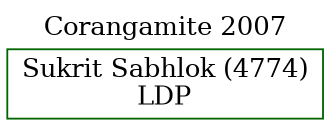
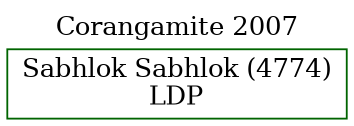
node "Sukrit Sabhlok (4774) LDP": label "Sukrit Sabhlok (4774) LDP" -> "Sabhlok Sabhlok (4774) LDP"
